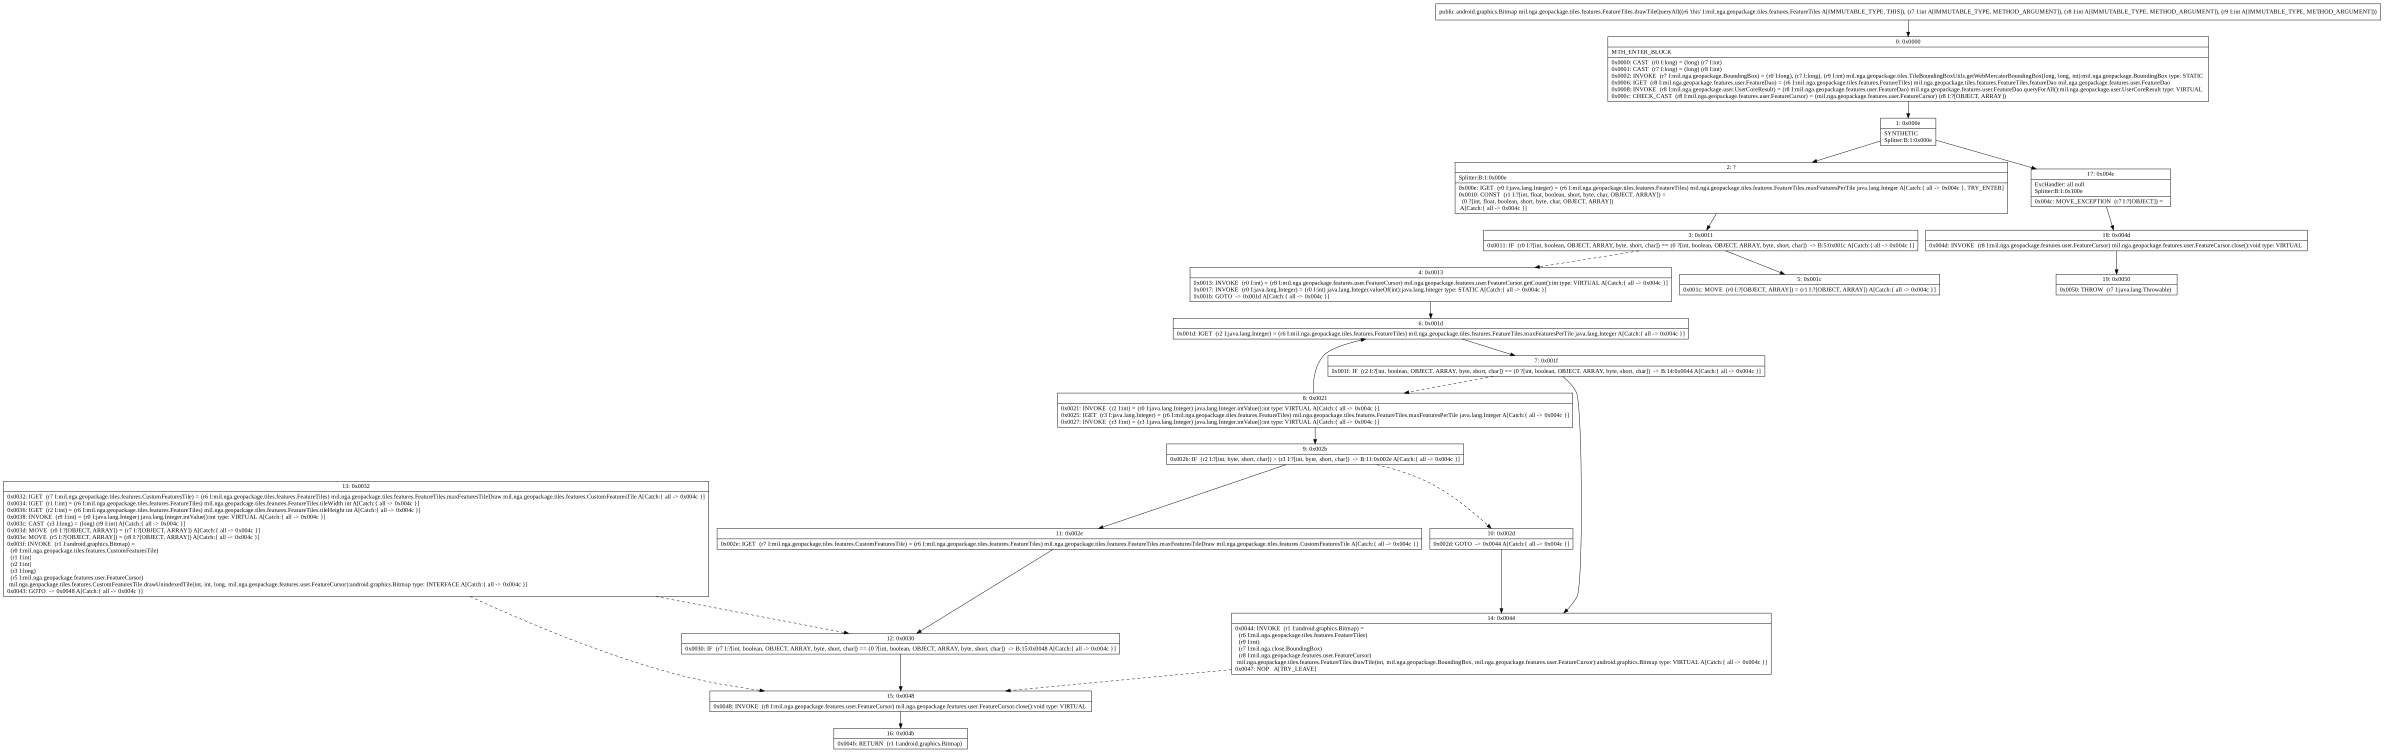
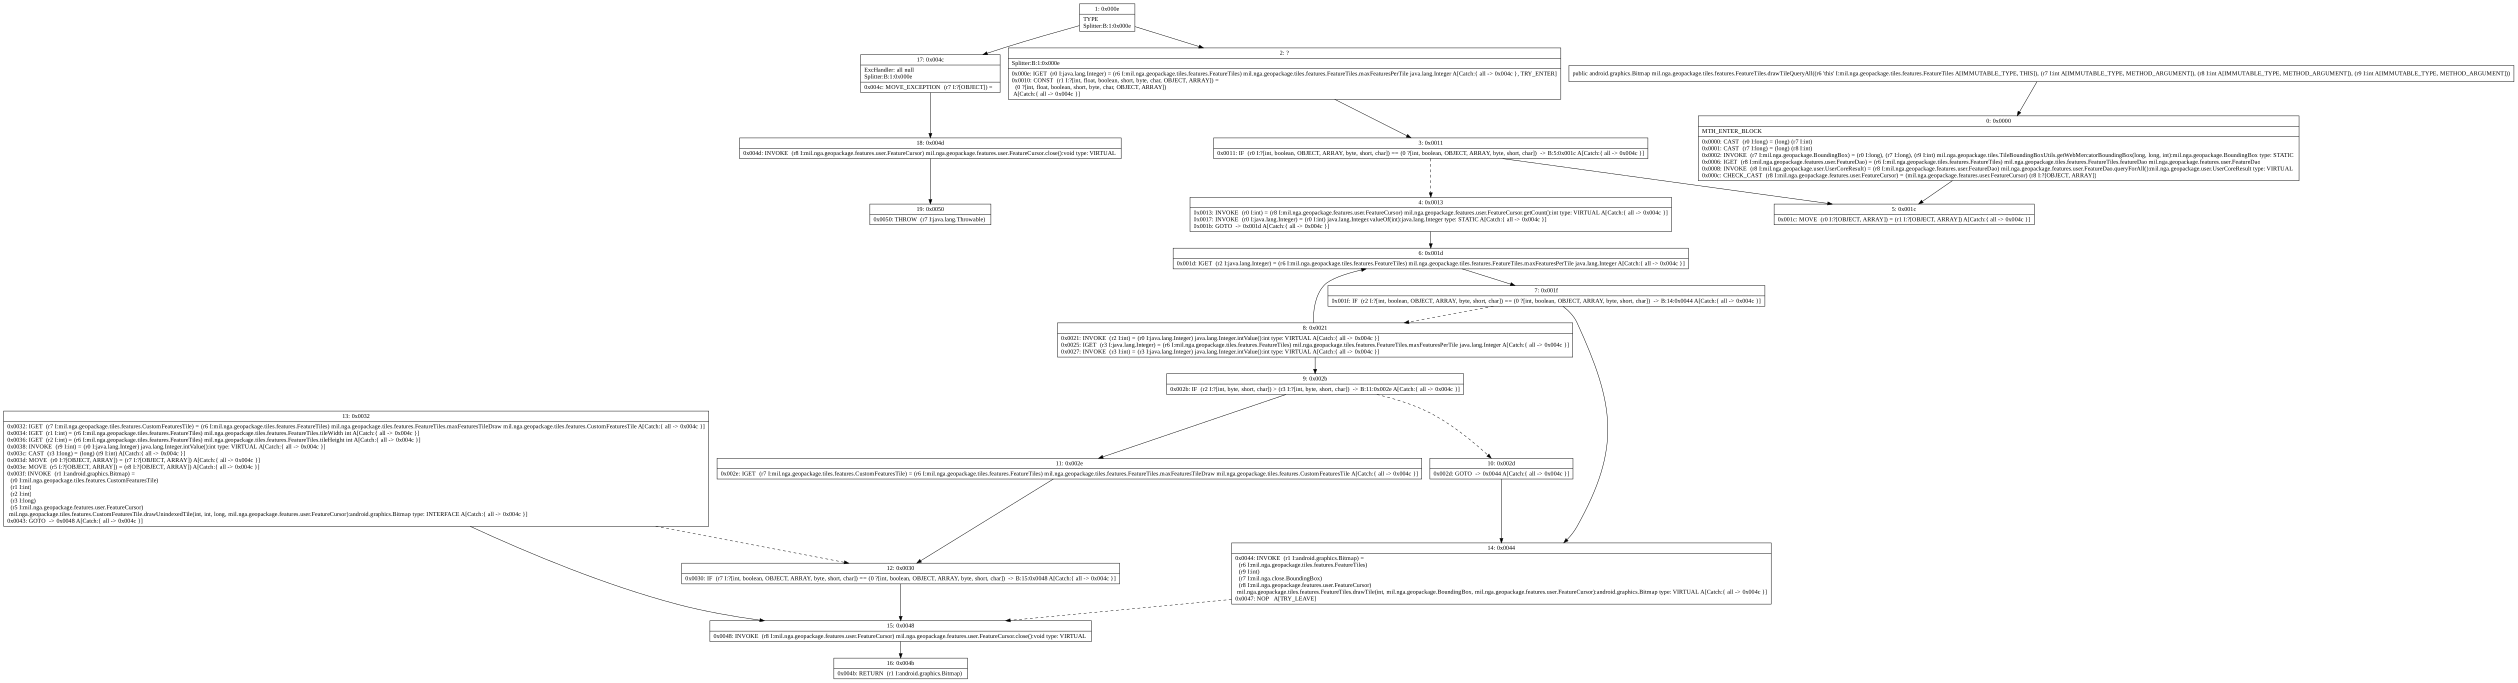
edge "0: 0x0000" -> "1: 0x000e": now "0: 0x0000" -> "5: 0x001c"
node "1: 0x000e": text "SYNTHETIC" -> "TYPE"
node "17: 0x004c": text "Splitter:B:1:0x100e" -> "Splitter:B:1:0x000e"
edge "13: 0x0032" -> "15: 0x0048": style dashed -> solid
